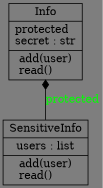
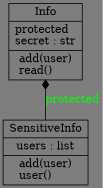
node "SensitiveInfo": text "read()" -> "user()"
